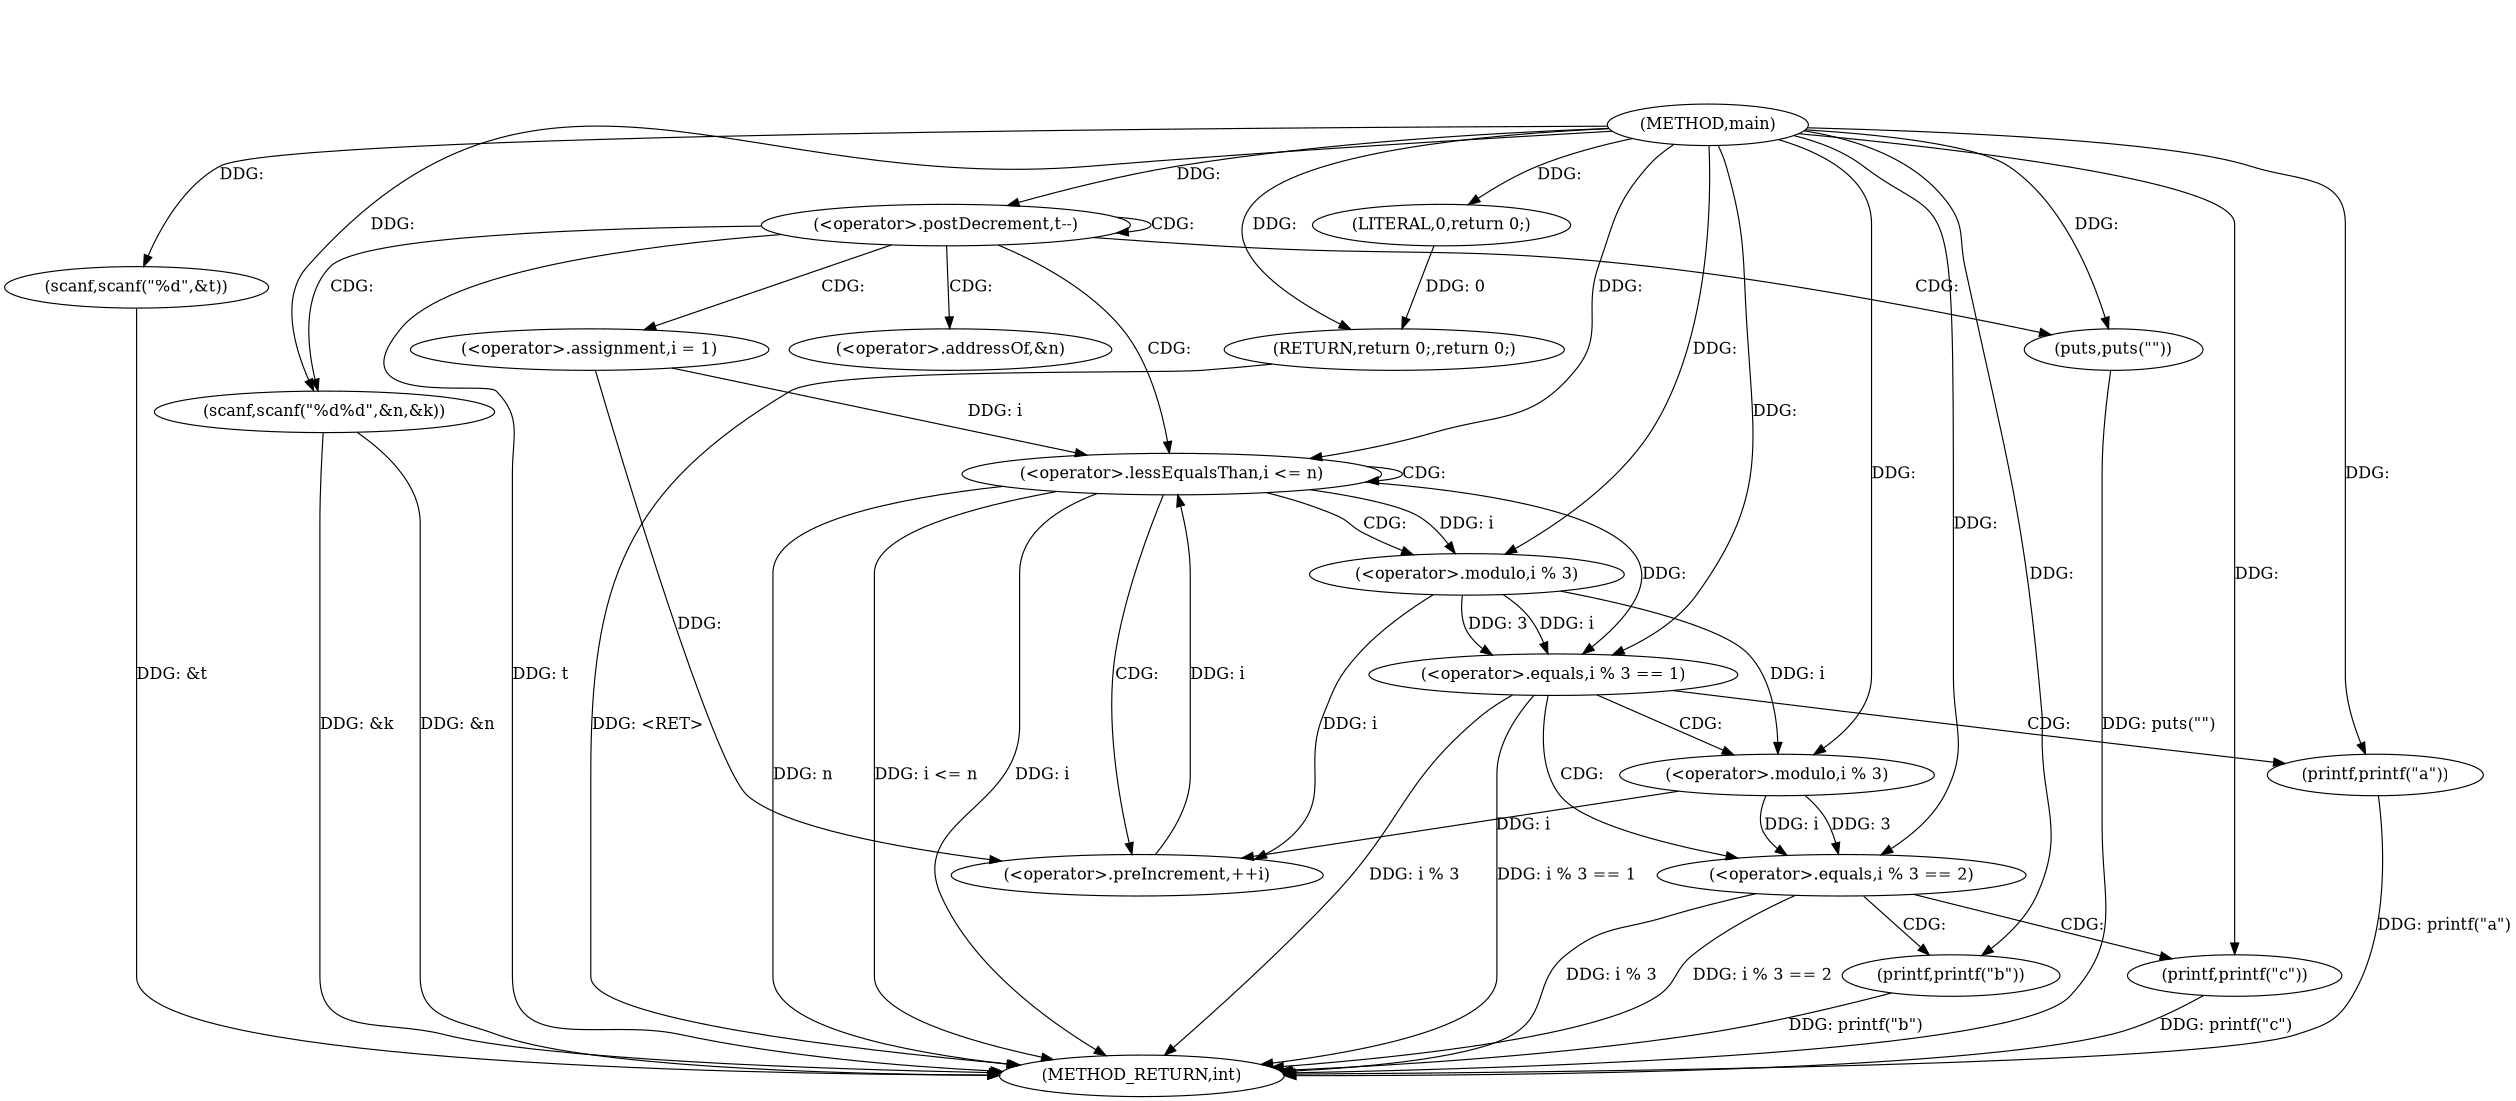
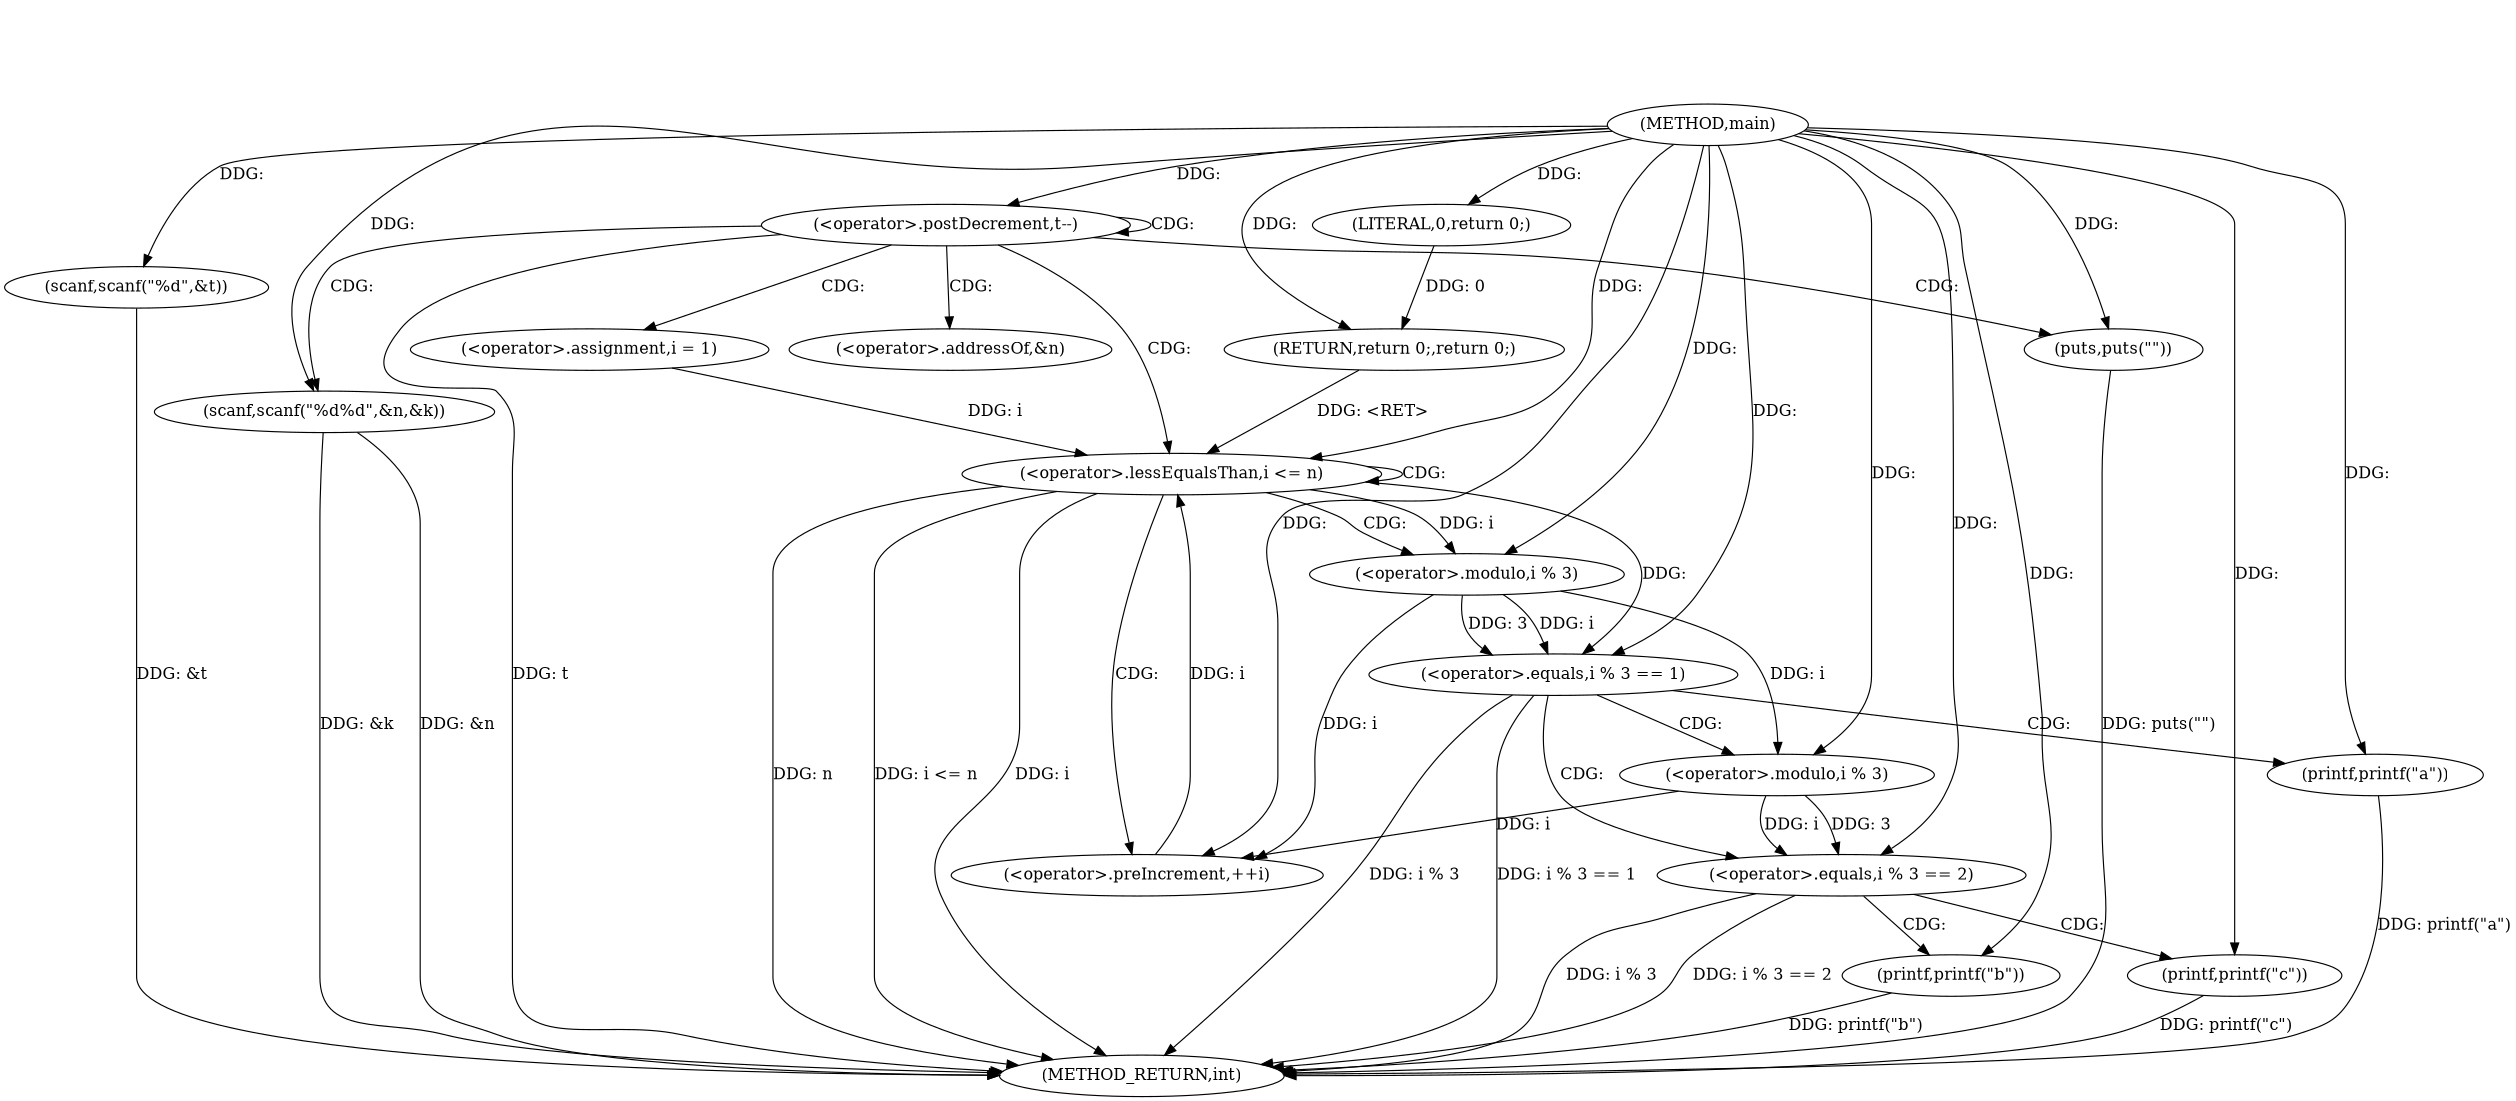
edge "(RETURN,return 0;,return 0;)" -> "(METHOD_RETURN,int)": now "(RETURN,return 0;,return 0;)" -> "(<operator>.lessEqualsThan,i <= n)"
edge "(<operator>.assignment,i = 1)" -> "(<operator>.preIncrement,++i)": now "(METHOD,main)" -> "(<operator>.preIncrement,++i)"
